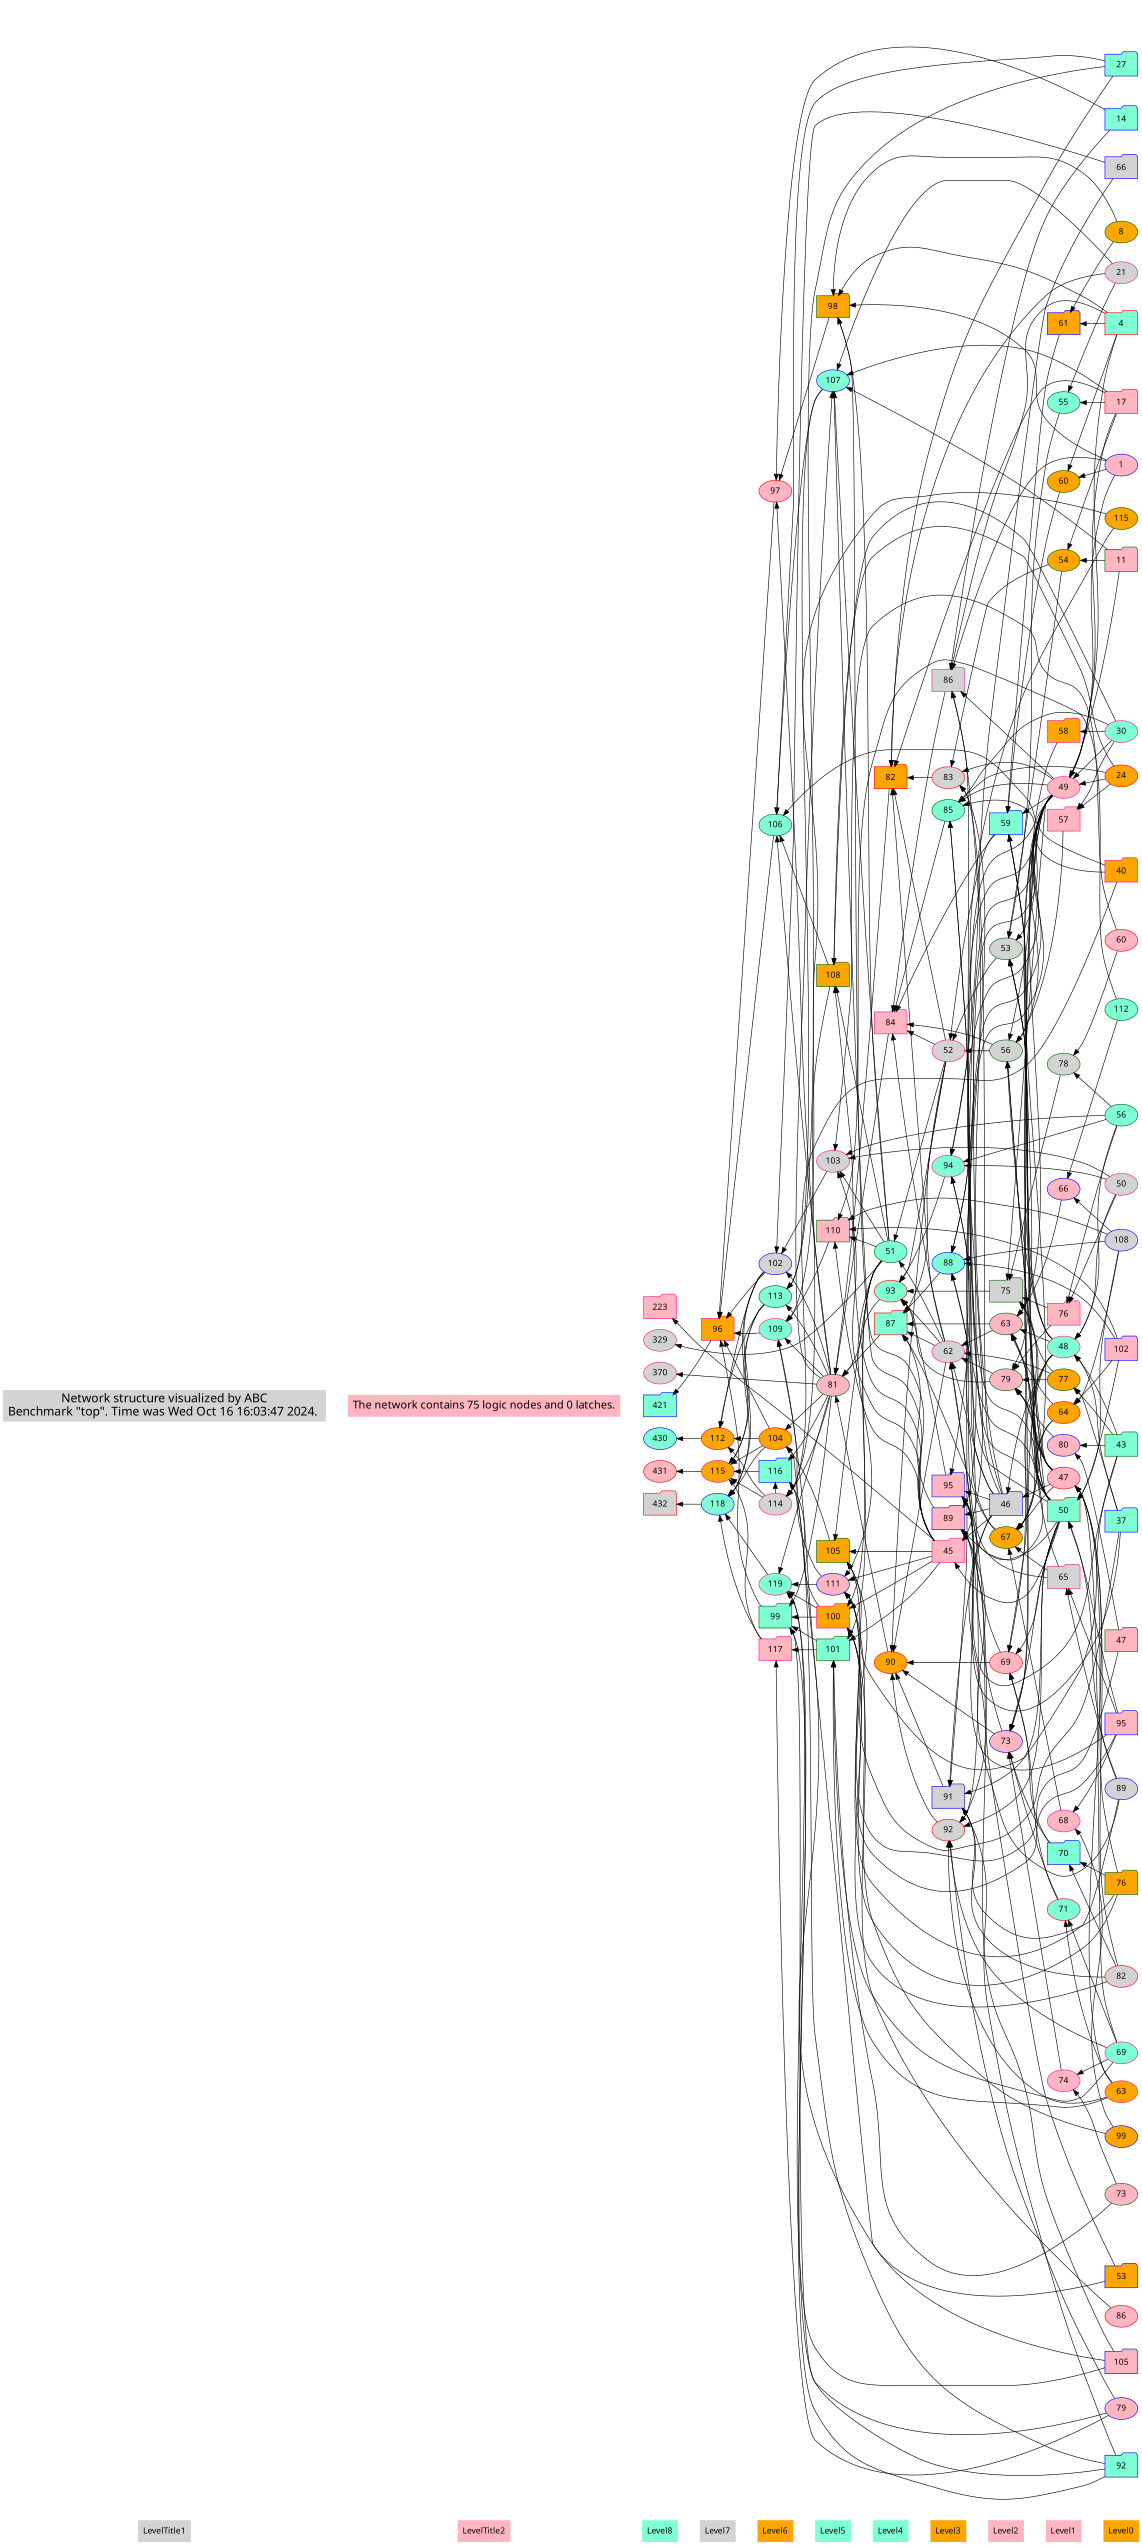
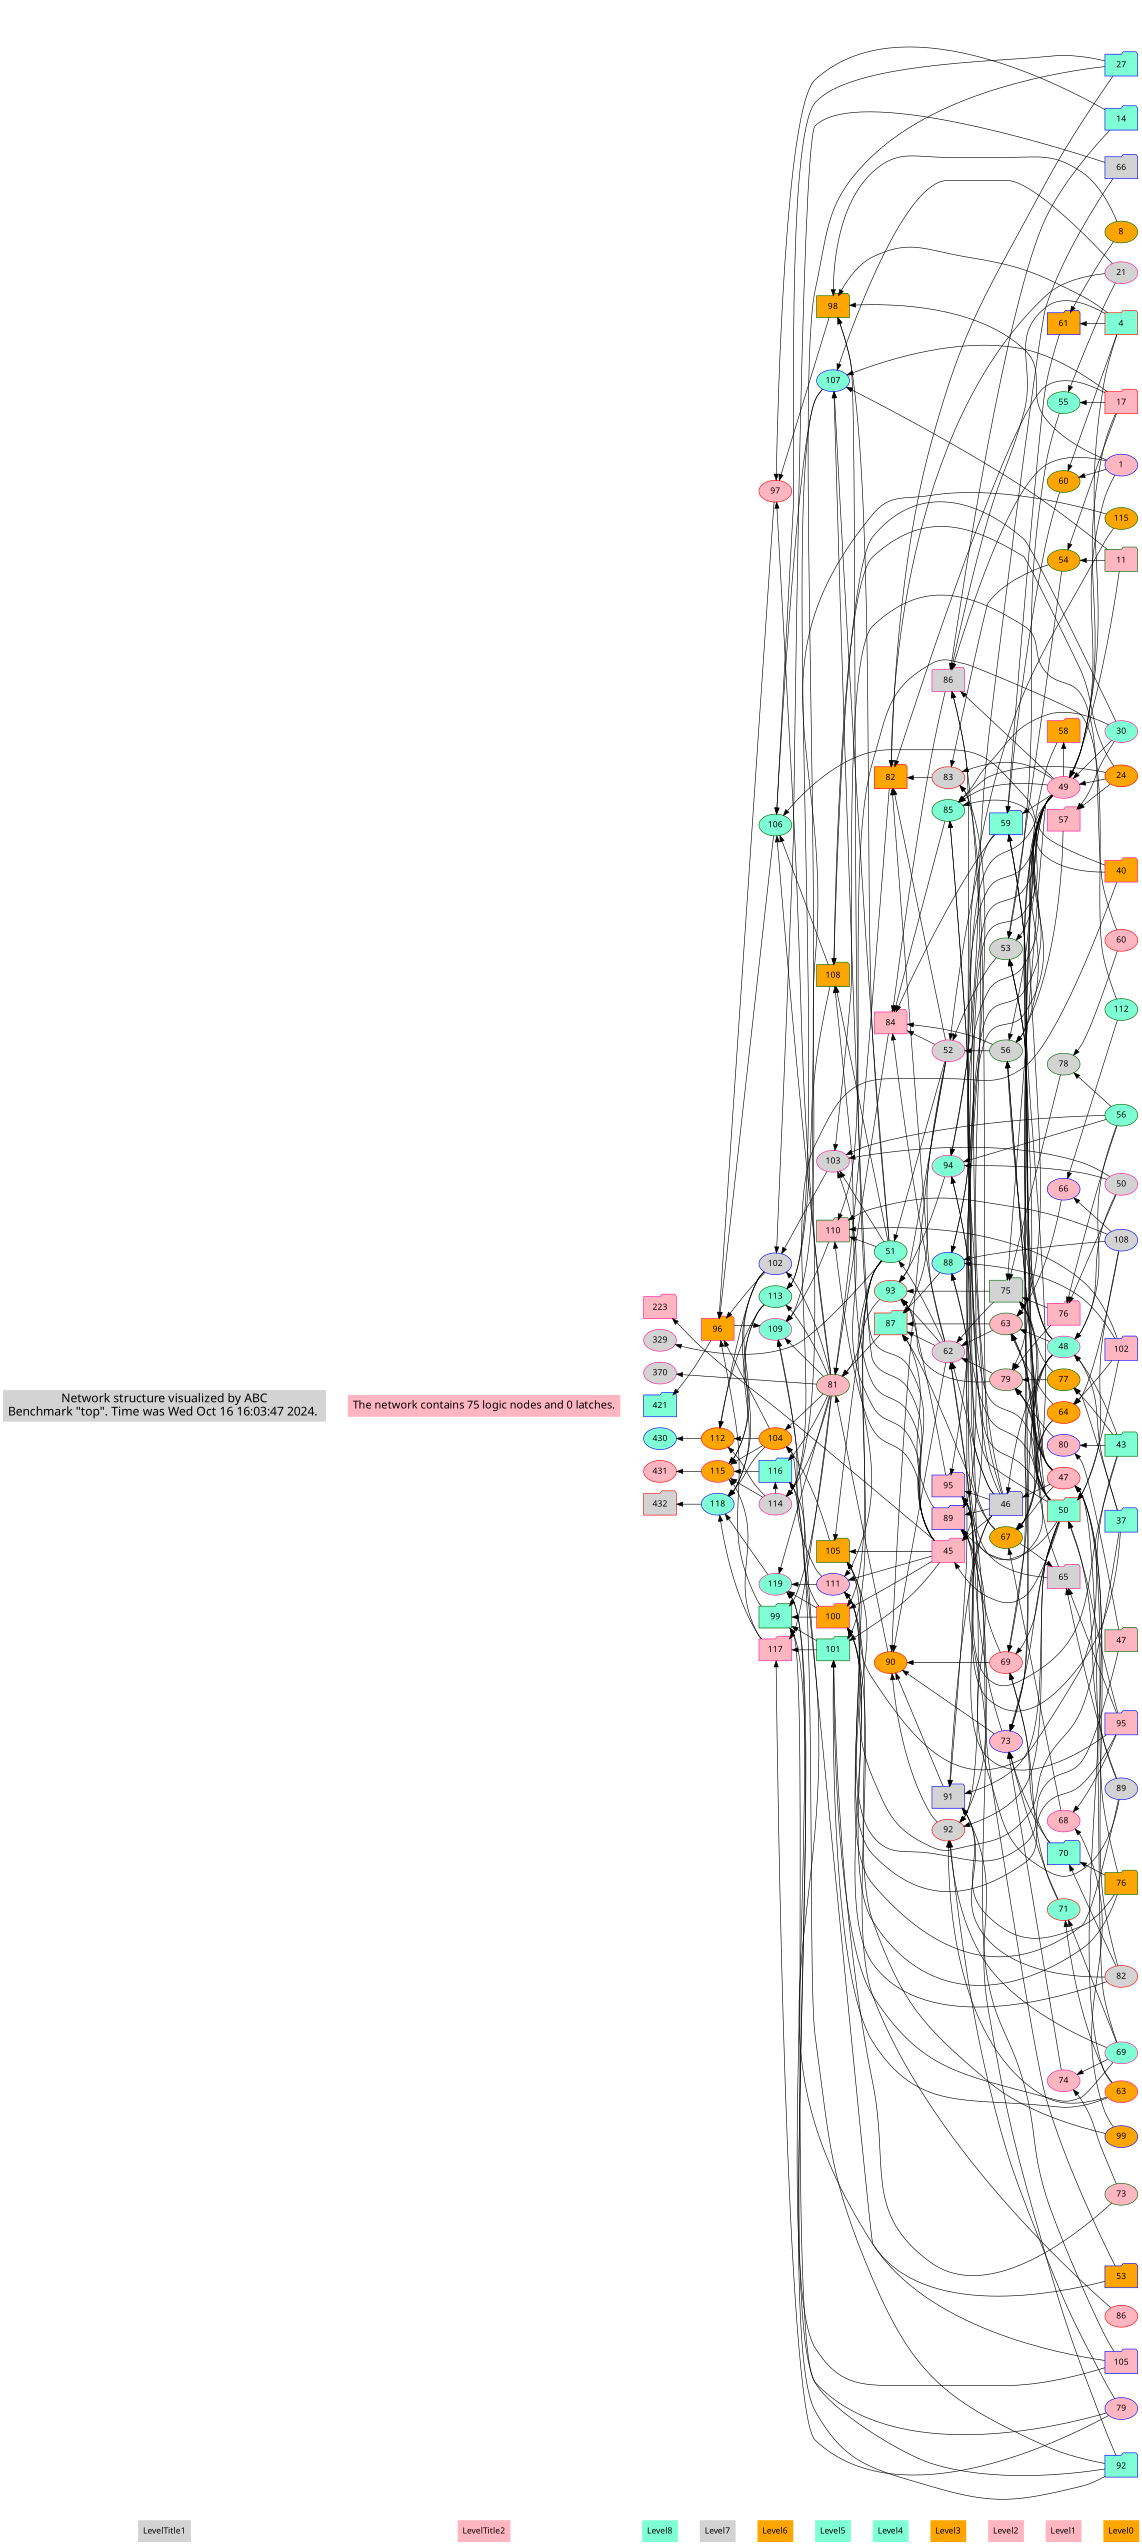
edge "81" -> "107": now "81" -> "117"
edge "30" -> "58": now "49" -> "58"
edge "109" -> "96": reversed
edge "77" -> "62": now "75" -> "62"
edge "65" -> "67": reversed
